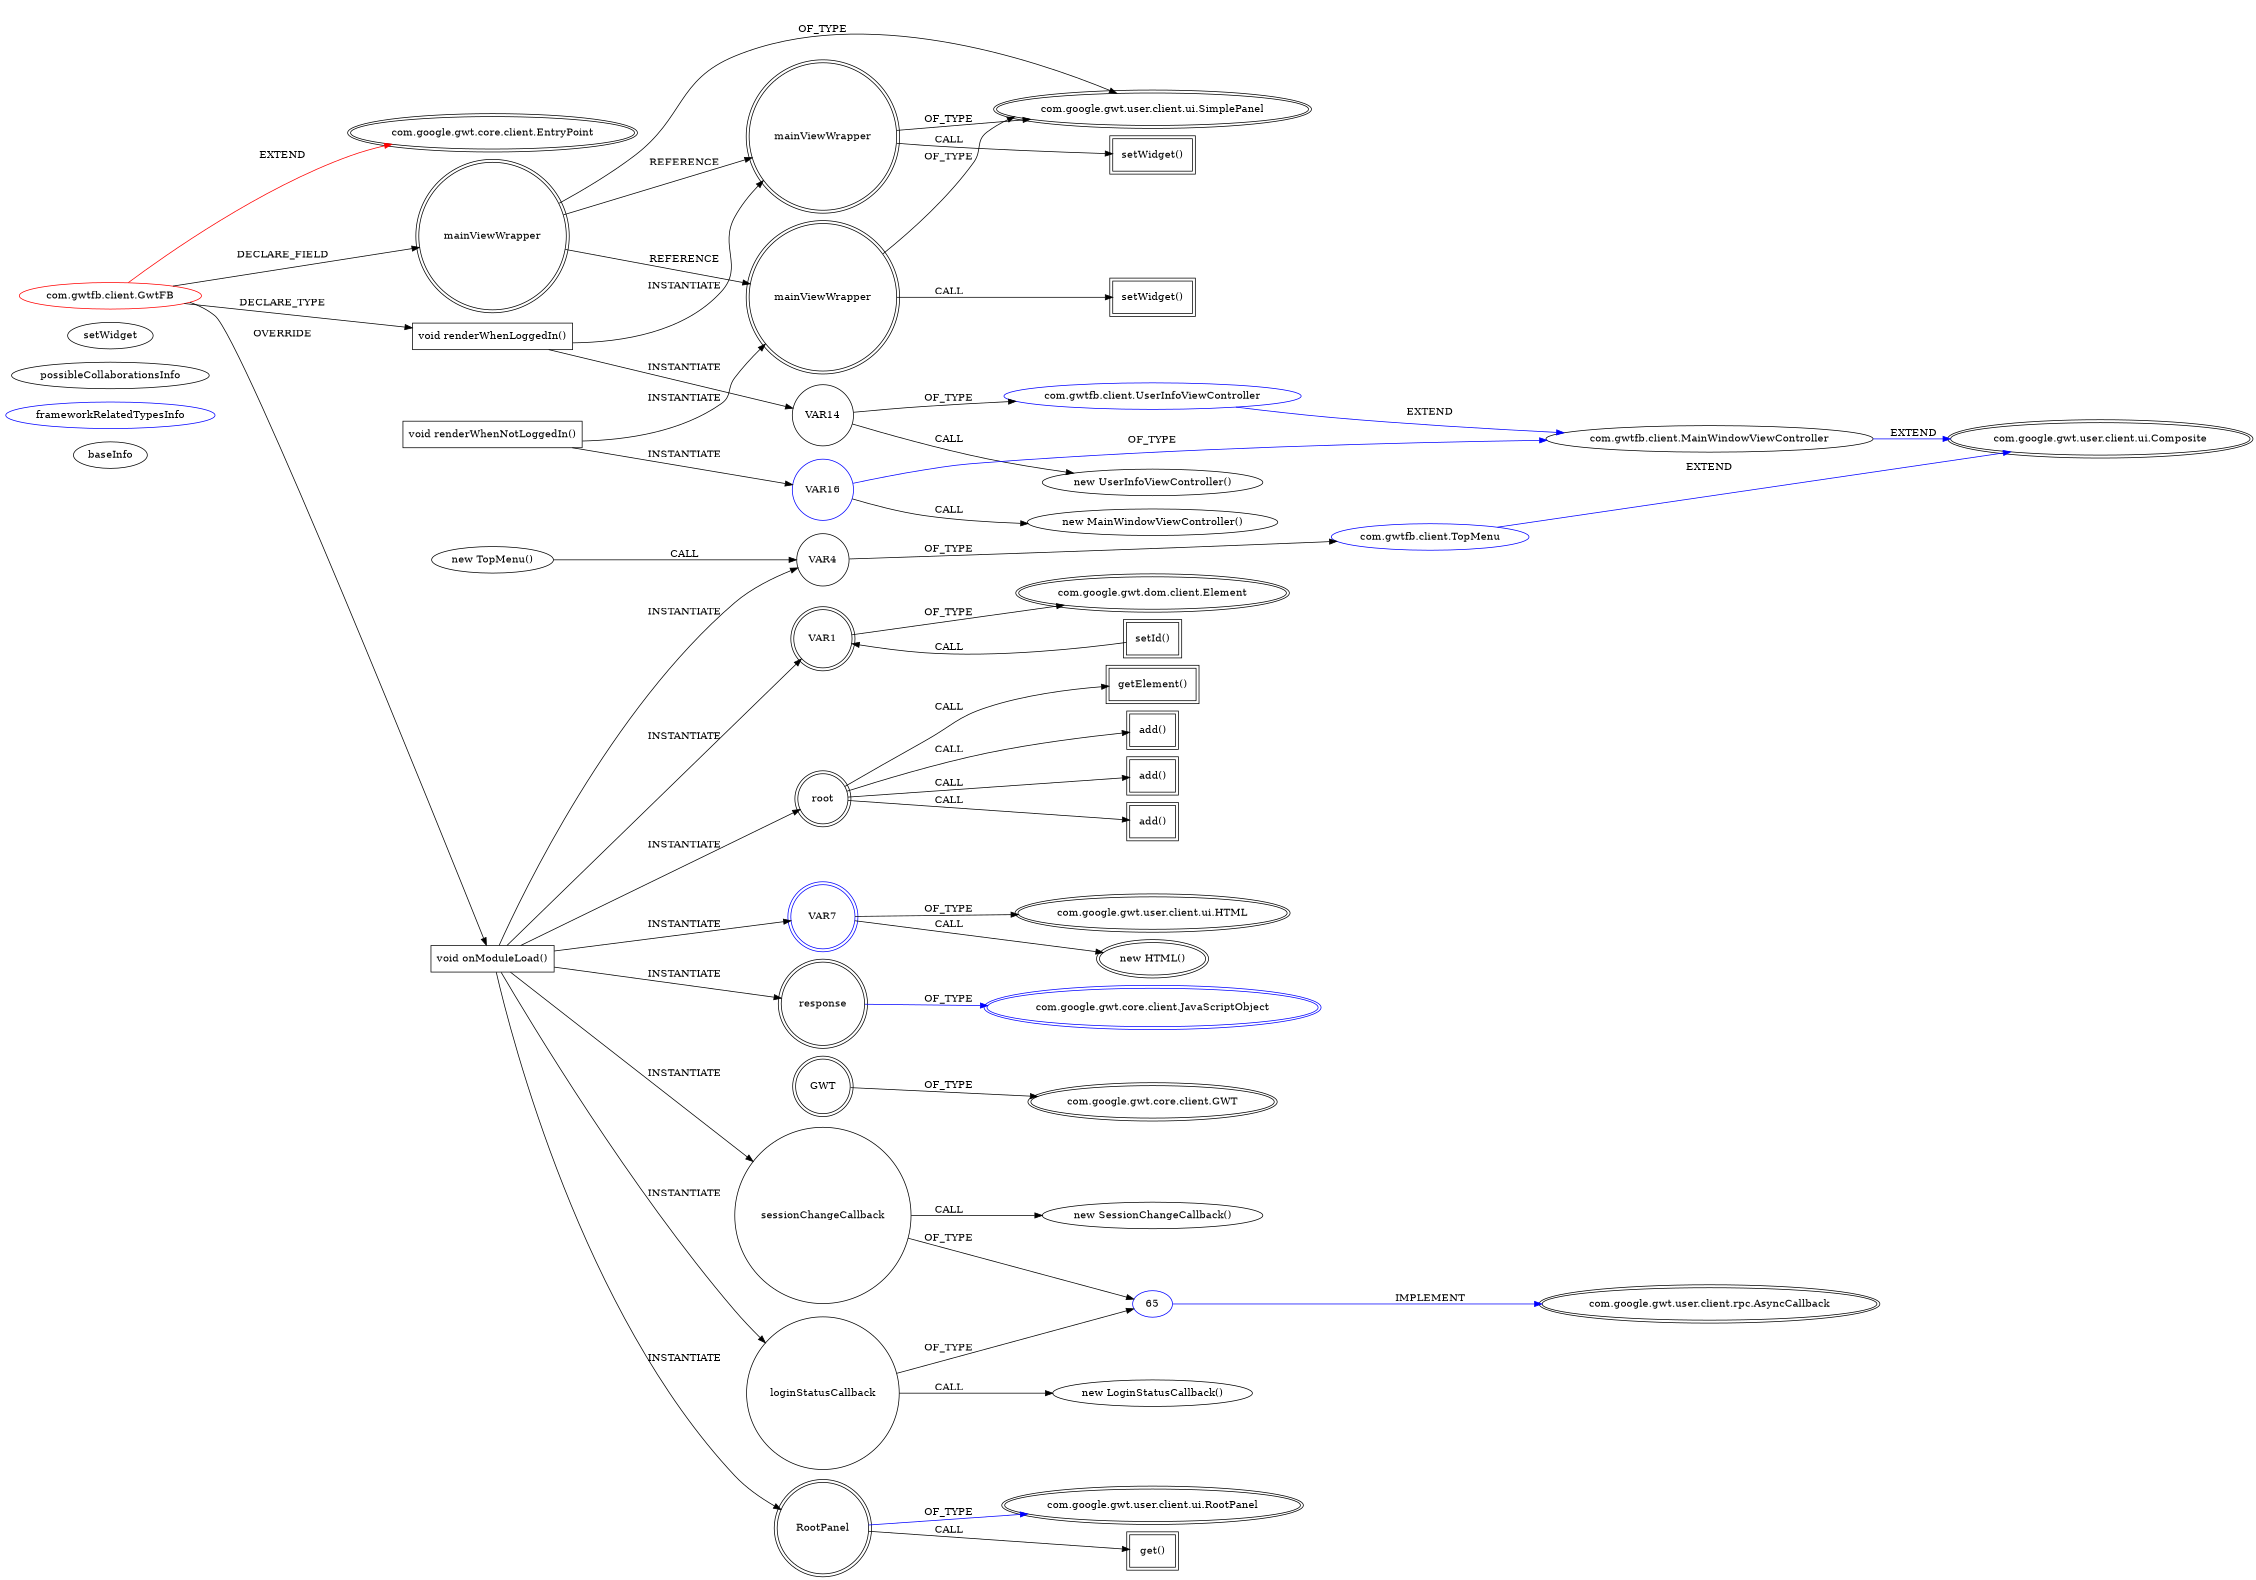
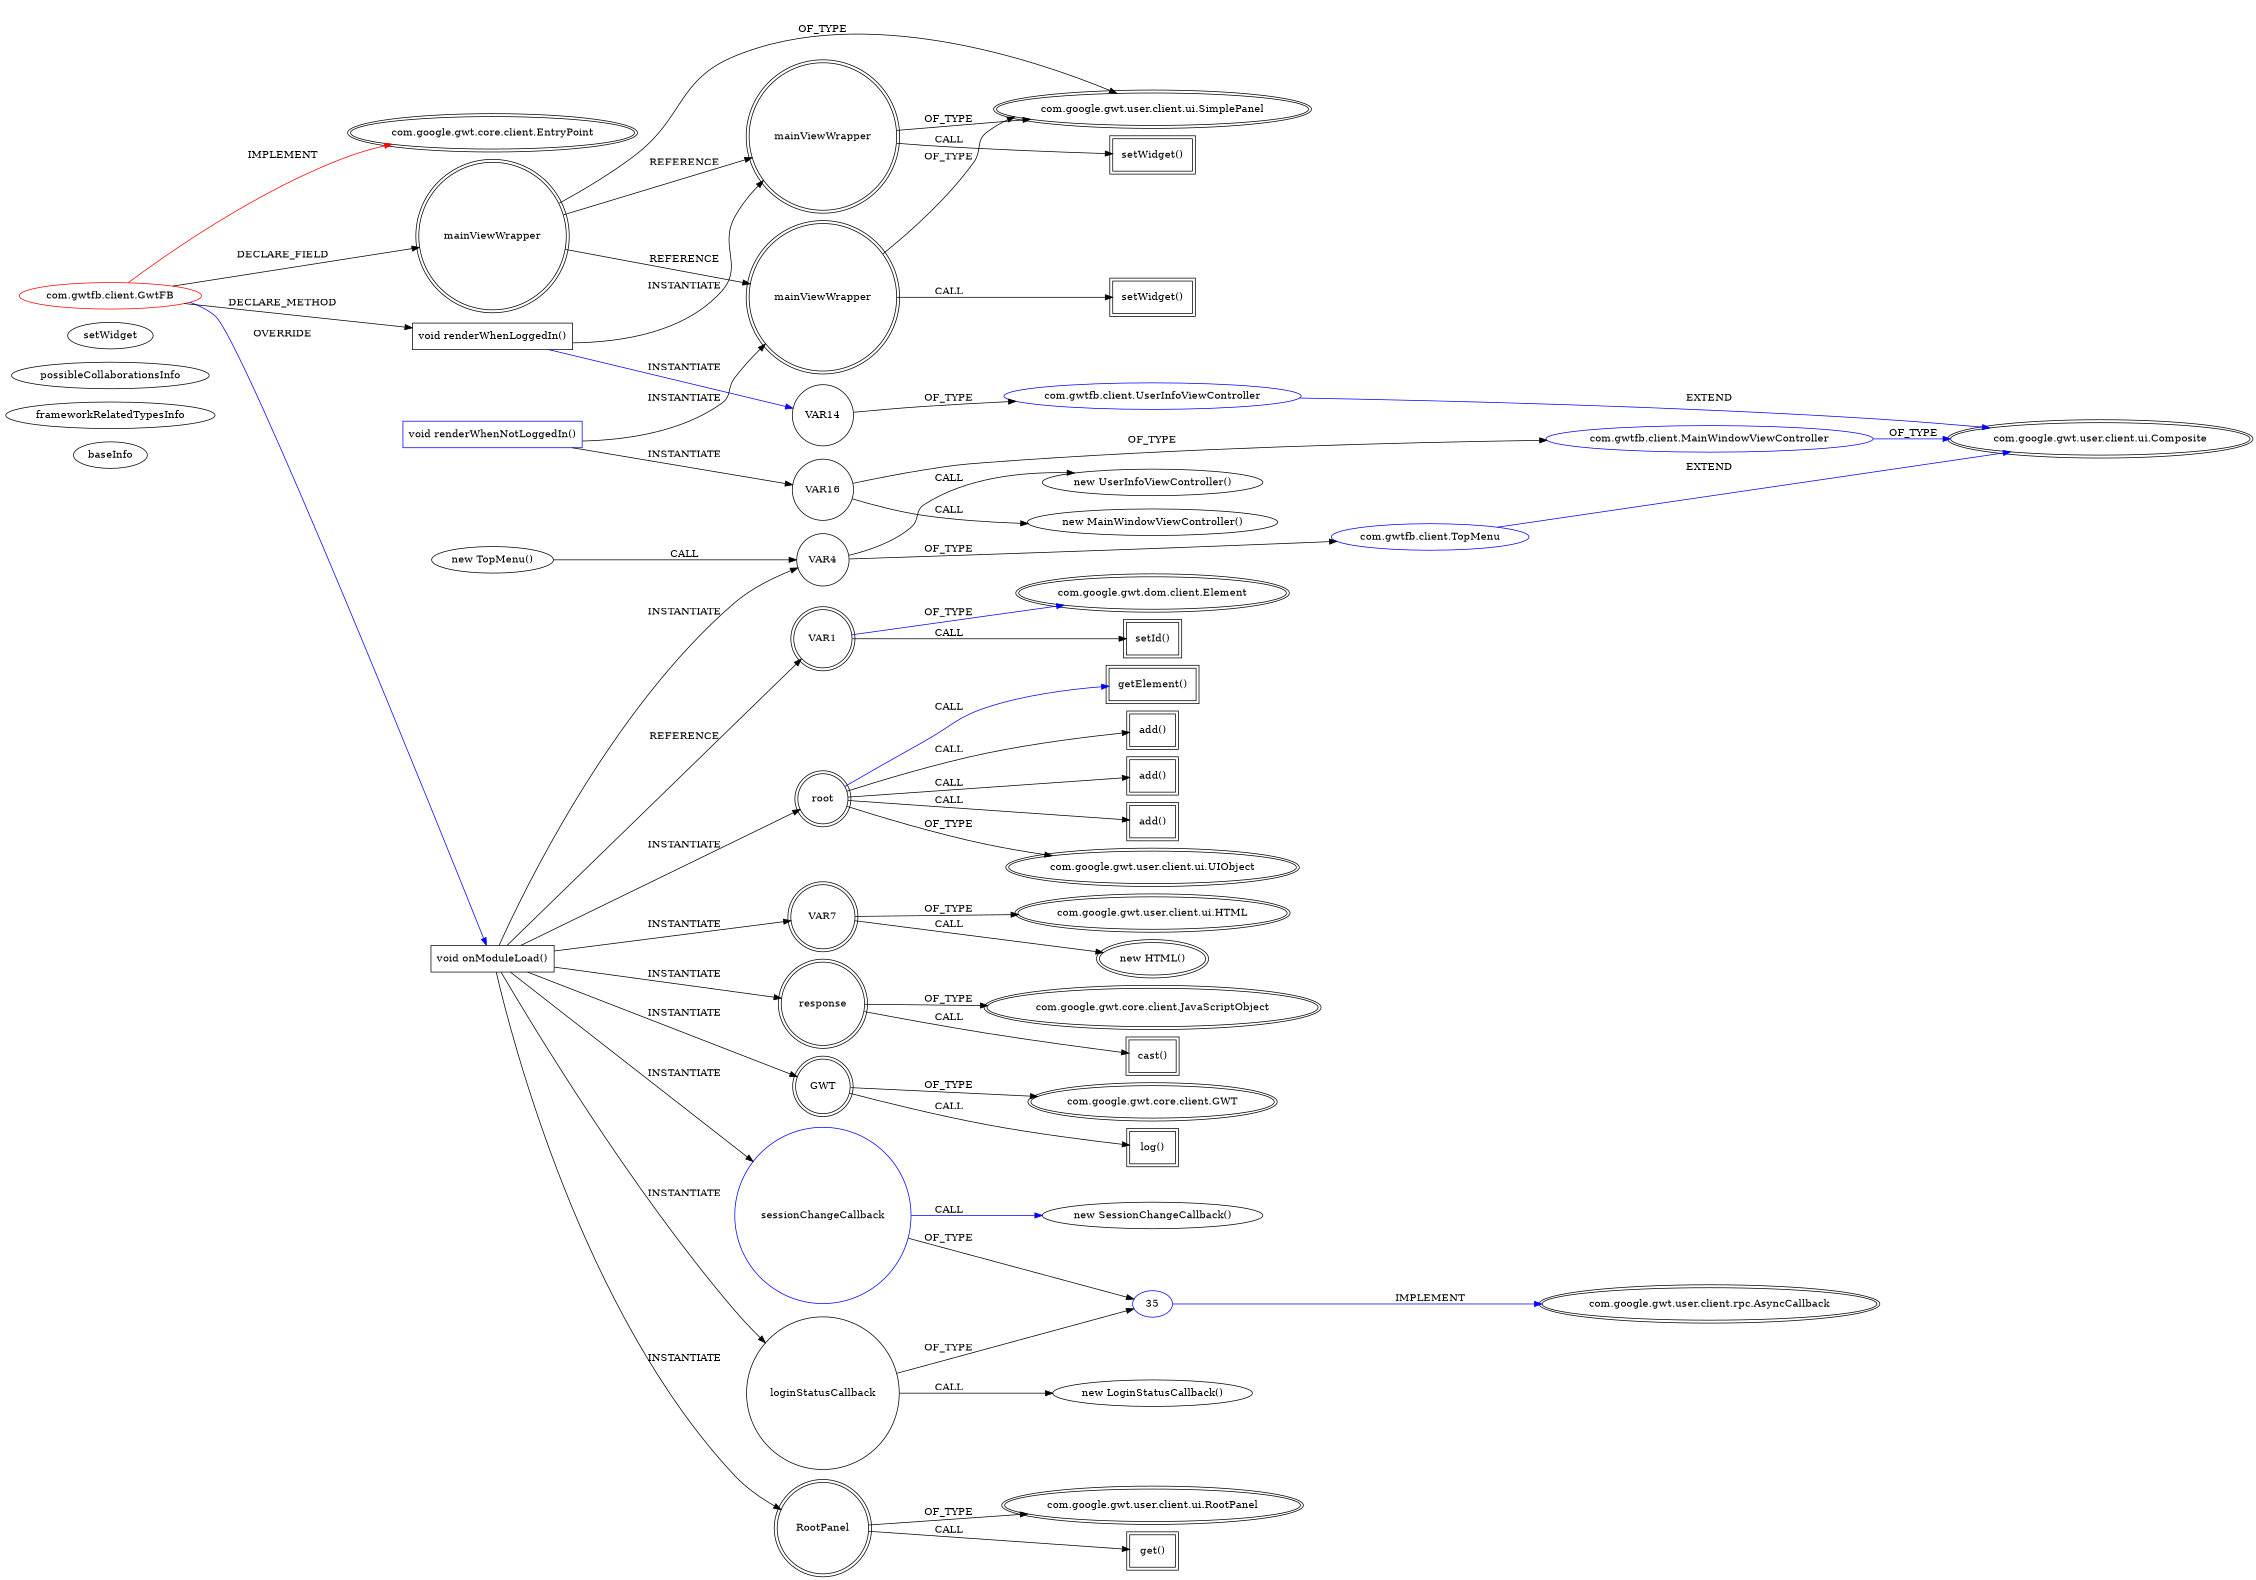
edge "com.gwtfb.client.GwtFB" -> "com.google.gwt.core.client.EntryPoint": label "EXTEND" -> "IMPLEMENT"
edge "com.gwtfb.client.GwtFB" -> "void renderWhenLoggedIn()": label "DECLARE_TYPE" -> "DECLARE_METHOD"
edge "void renderWhenLoggedIn()" -> "VAR14": color black -> blue
node "frameworkRelatedTypesInfo": color blue -> black
edge "com.gwtfb.client.UserInfoViewController" -> "com.gwtfb.client.MainWindowViewController": now "com.gwtfb.client.UserInfoViewController" -> "com.google.gwt.user.client.ui.Composite"
edge "com.gwtfb.client.MainWindowViewController" -> "com.google.gwt.user.client.ui.Composite": label "EXTEND" -> "OF_TYPE"
node "void renderWhenNotLoggedIn()": color black -> blue
node "com.gwtfb.client.MainWindowViewController": color black -> blue
edge "VAR16" -> "com.gwtfb.client.MainWindowViewController": color blue -> black
edge "VAR14" -> "new UserInfoViewController()": now "VAR4" -> "new UserInfoViewController()"
node "VAR16": color blue -> black
edge "com.gwtfb.client.GwtFB" -> "void onModuleLoad()": color black -> blue
edge "VAR1" -> "com.google.gwt.dom.client.Element": color black -> blue
edge "setId()" -> "VAR1": reversed
edge "root" -> "getElement()": color black -> blue
edge "void onModuleLoad()" -> "VAR1": label "INSTANTIATE" -> "REFERENCE"
node "com.google.gwt.user.client.ui.UIObject": added
node "VAR7": color blue -> black
edge "response" -> "com.google.gwt.core.client.JavaScriptObject": color blue -> black
node "com.google.gwt.core.client.JavaScriptObject": color blue -> black
edge "void onModuleLoad()" -> "GWT": added, label "INSTANTIATE"
node "cast()": added
node "log()": added
node "sessionChangeCallback": color black -> blue
edge "sessionChangeCallback" -> "new SessionChangeCallback()": color black -> blue
node "65": label "65" -> "35"
edge "RootPanel" -> "com.google.gwt.user.client.ui.RootPanel": color blue -> black
